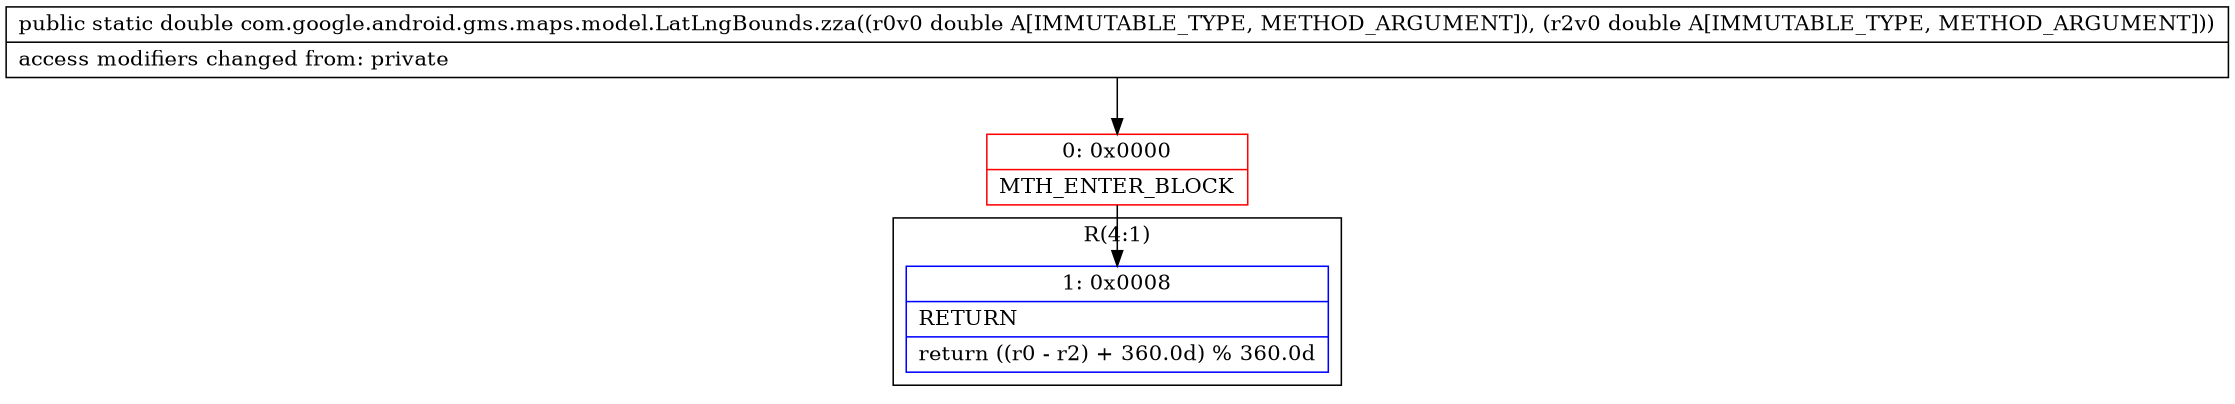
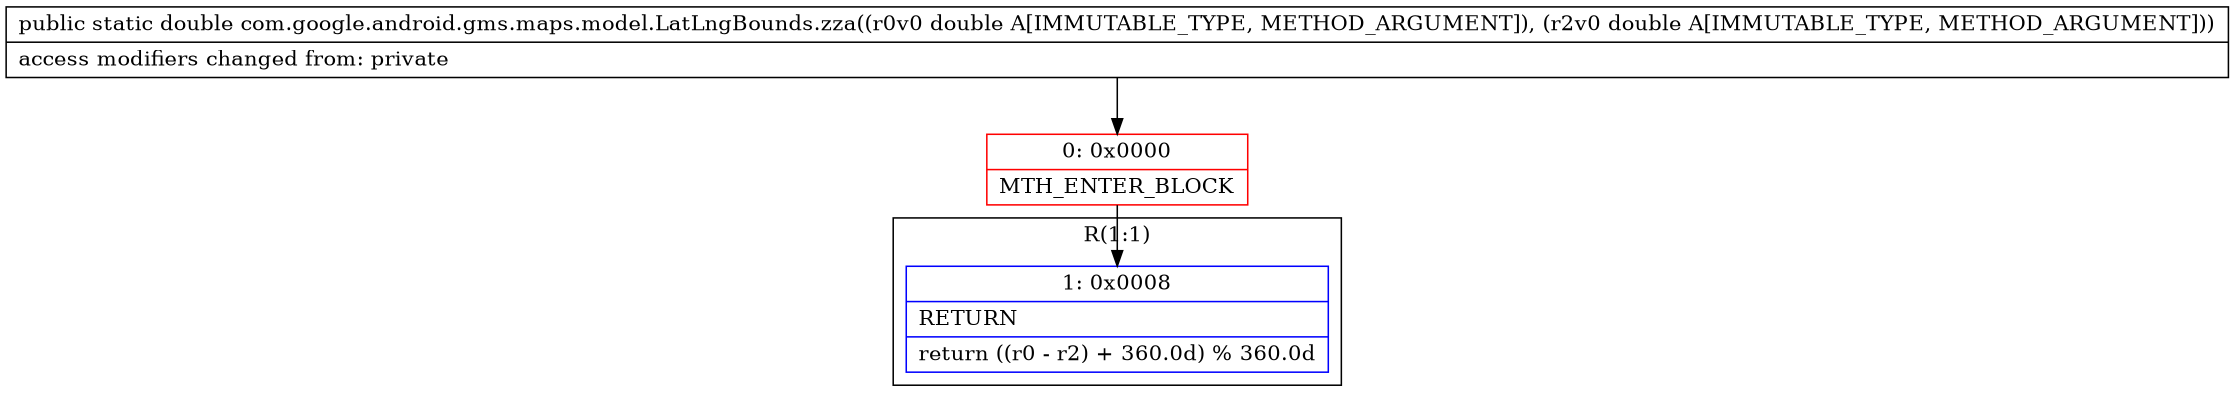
cluster "R(4:1)": label "R(4:1)" -> "R(1:1)"
